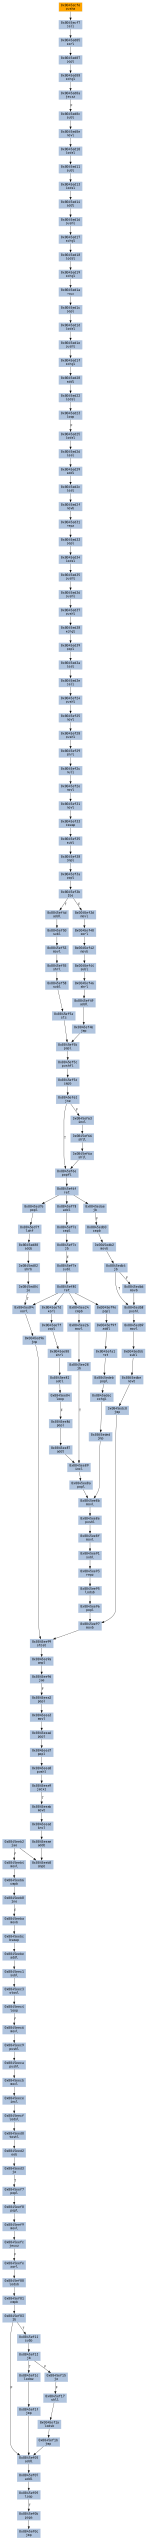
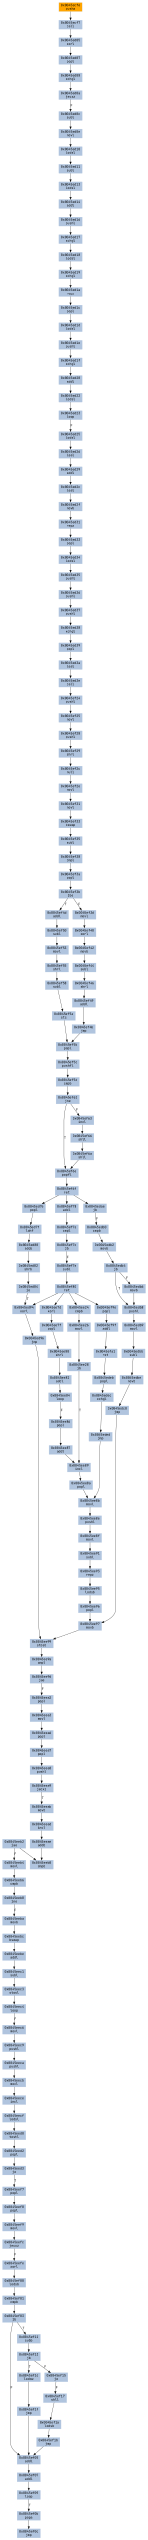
node "0x0045eed2 eeb": label "0x0045eed2 eeb" -> "0x0045eed2 popl"
